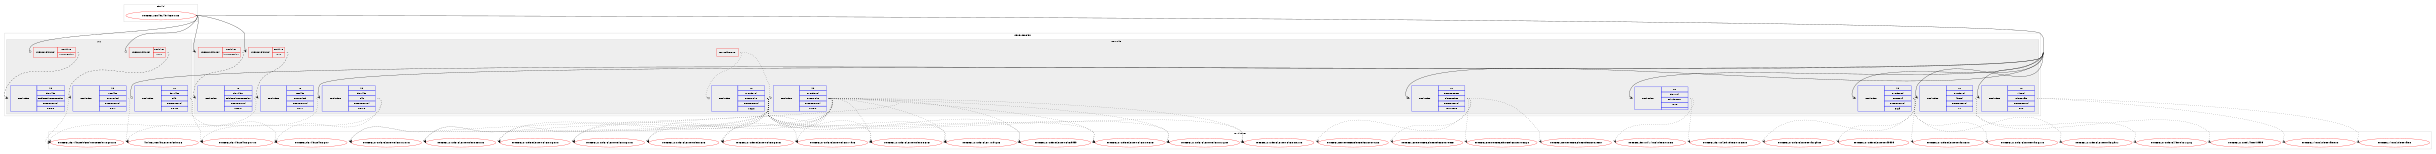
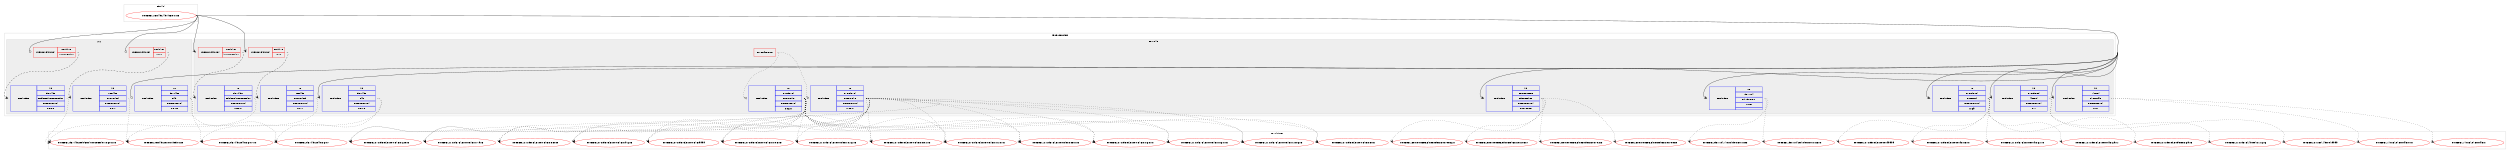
node "libnice://net-libs/gupnp-igd-0.2.5": label "libnice://net-libs/gupnp-igd-0.2.5" -> "portage://net-libs/gupnp-igd-0.2.5"
node "portage://sys-devel/any-1.9.6-r5": label "portage://sys-devel/any-1.9.6-r5" -> "portage://sys-devel/automake-1.9.6-r5"
node "portage://sys-devel/automake-1.4_p6-r2": added
node "portage://sys-devel/autoconf-2.69-r5": label "portage://sys-devel/autoconf-2.69-r5" -> "portage://sys-devel/gobject-2.69-r5"
